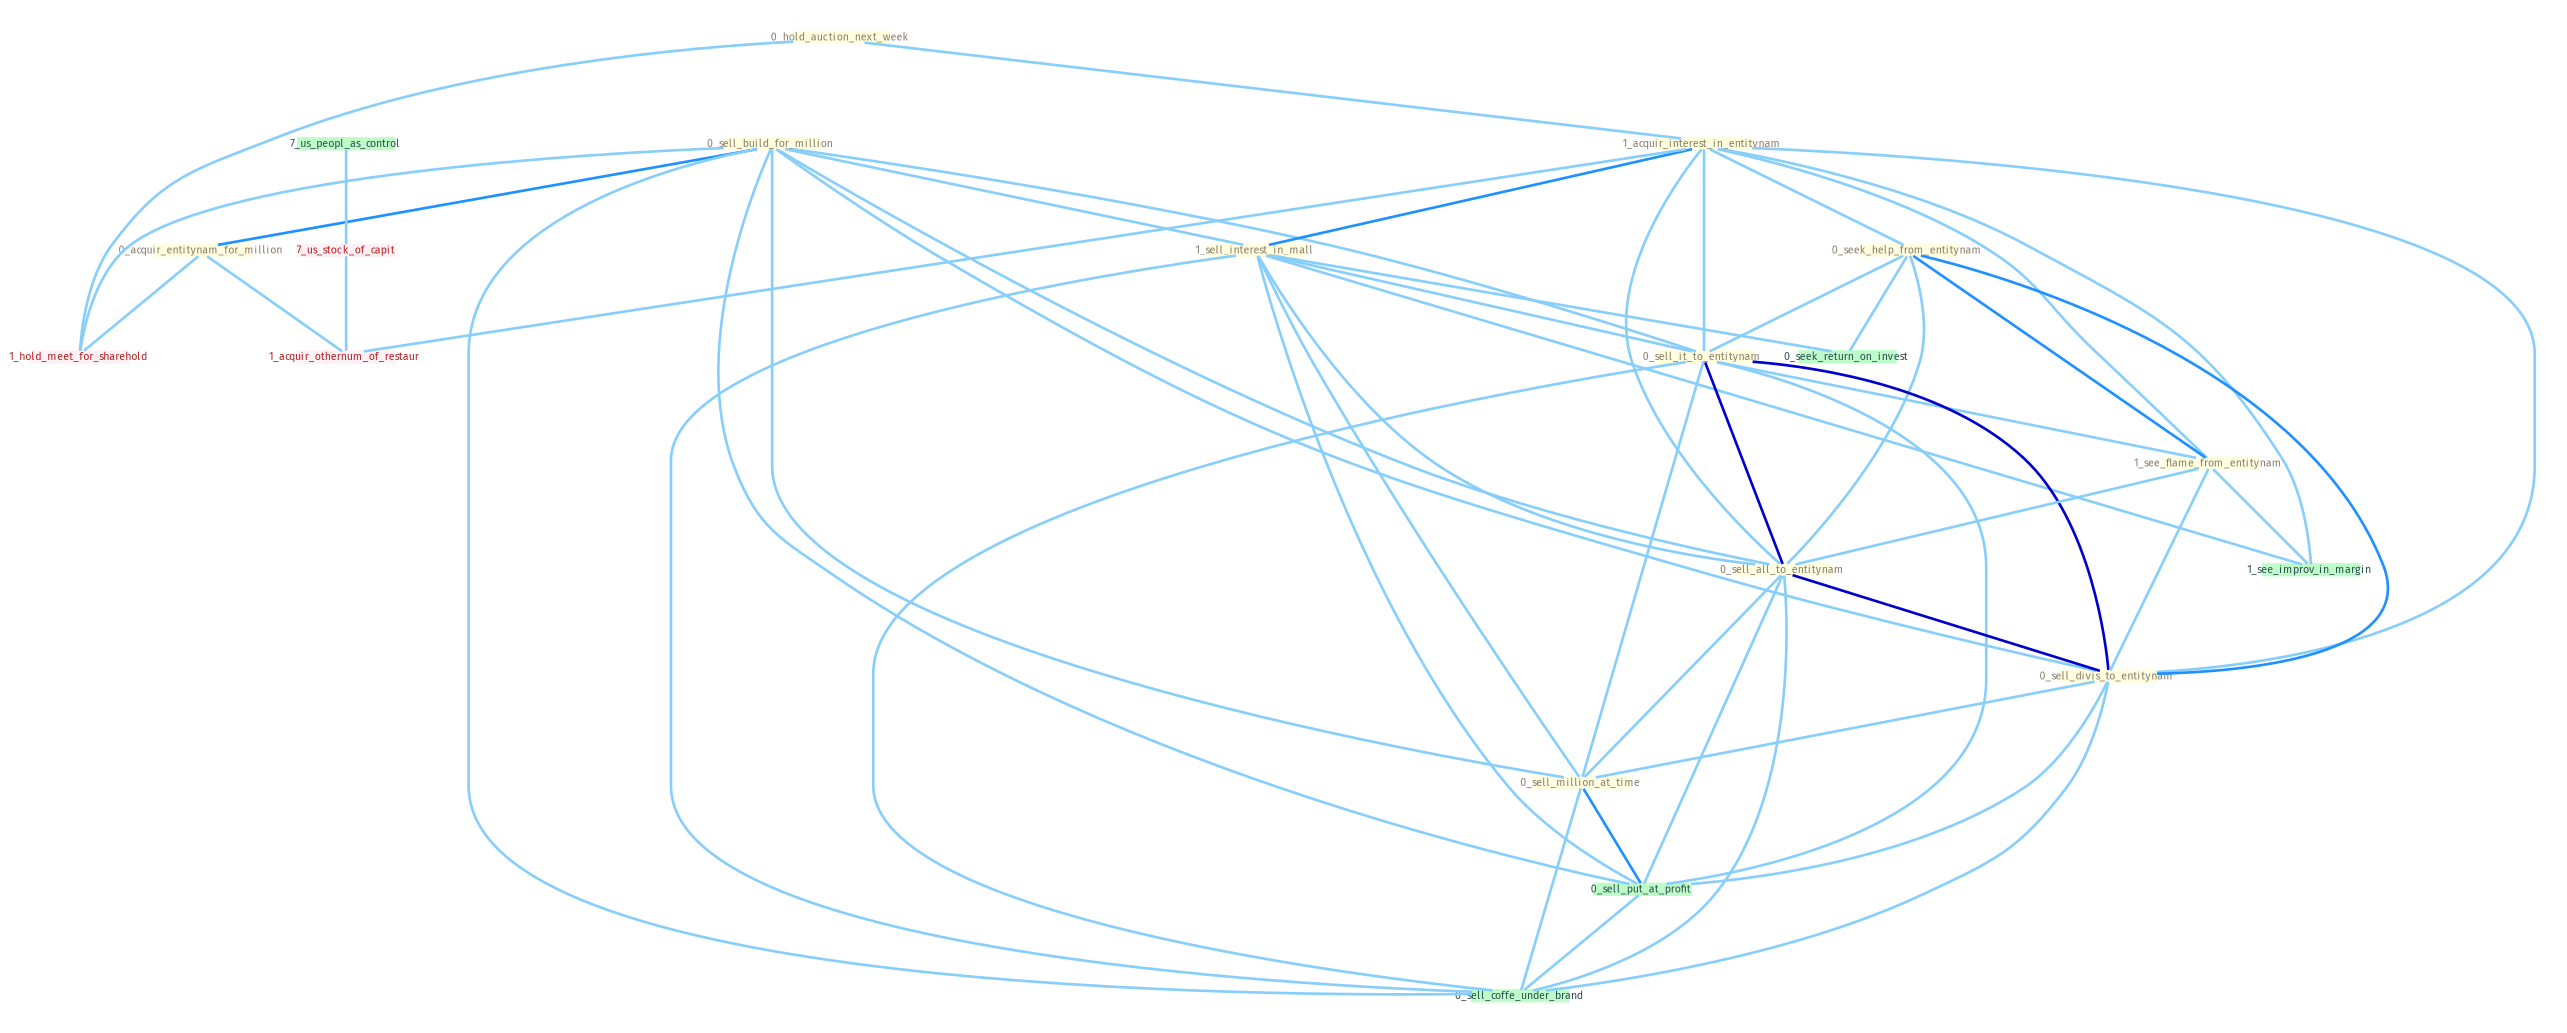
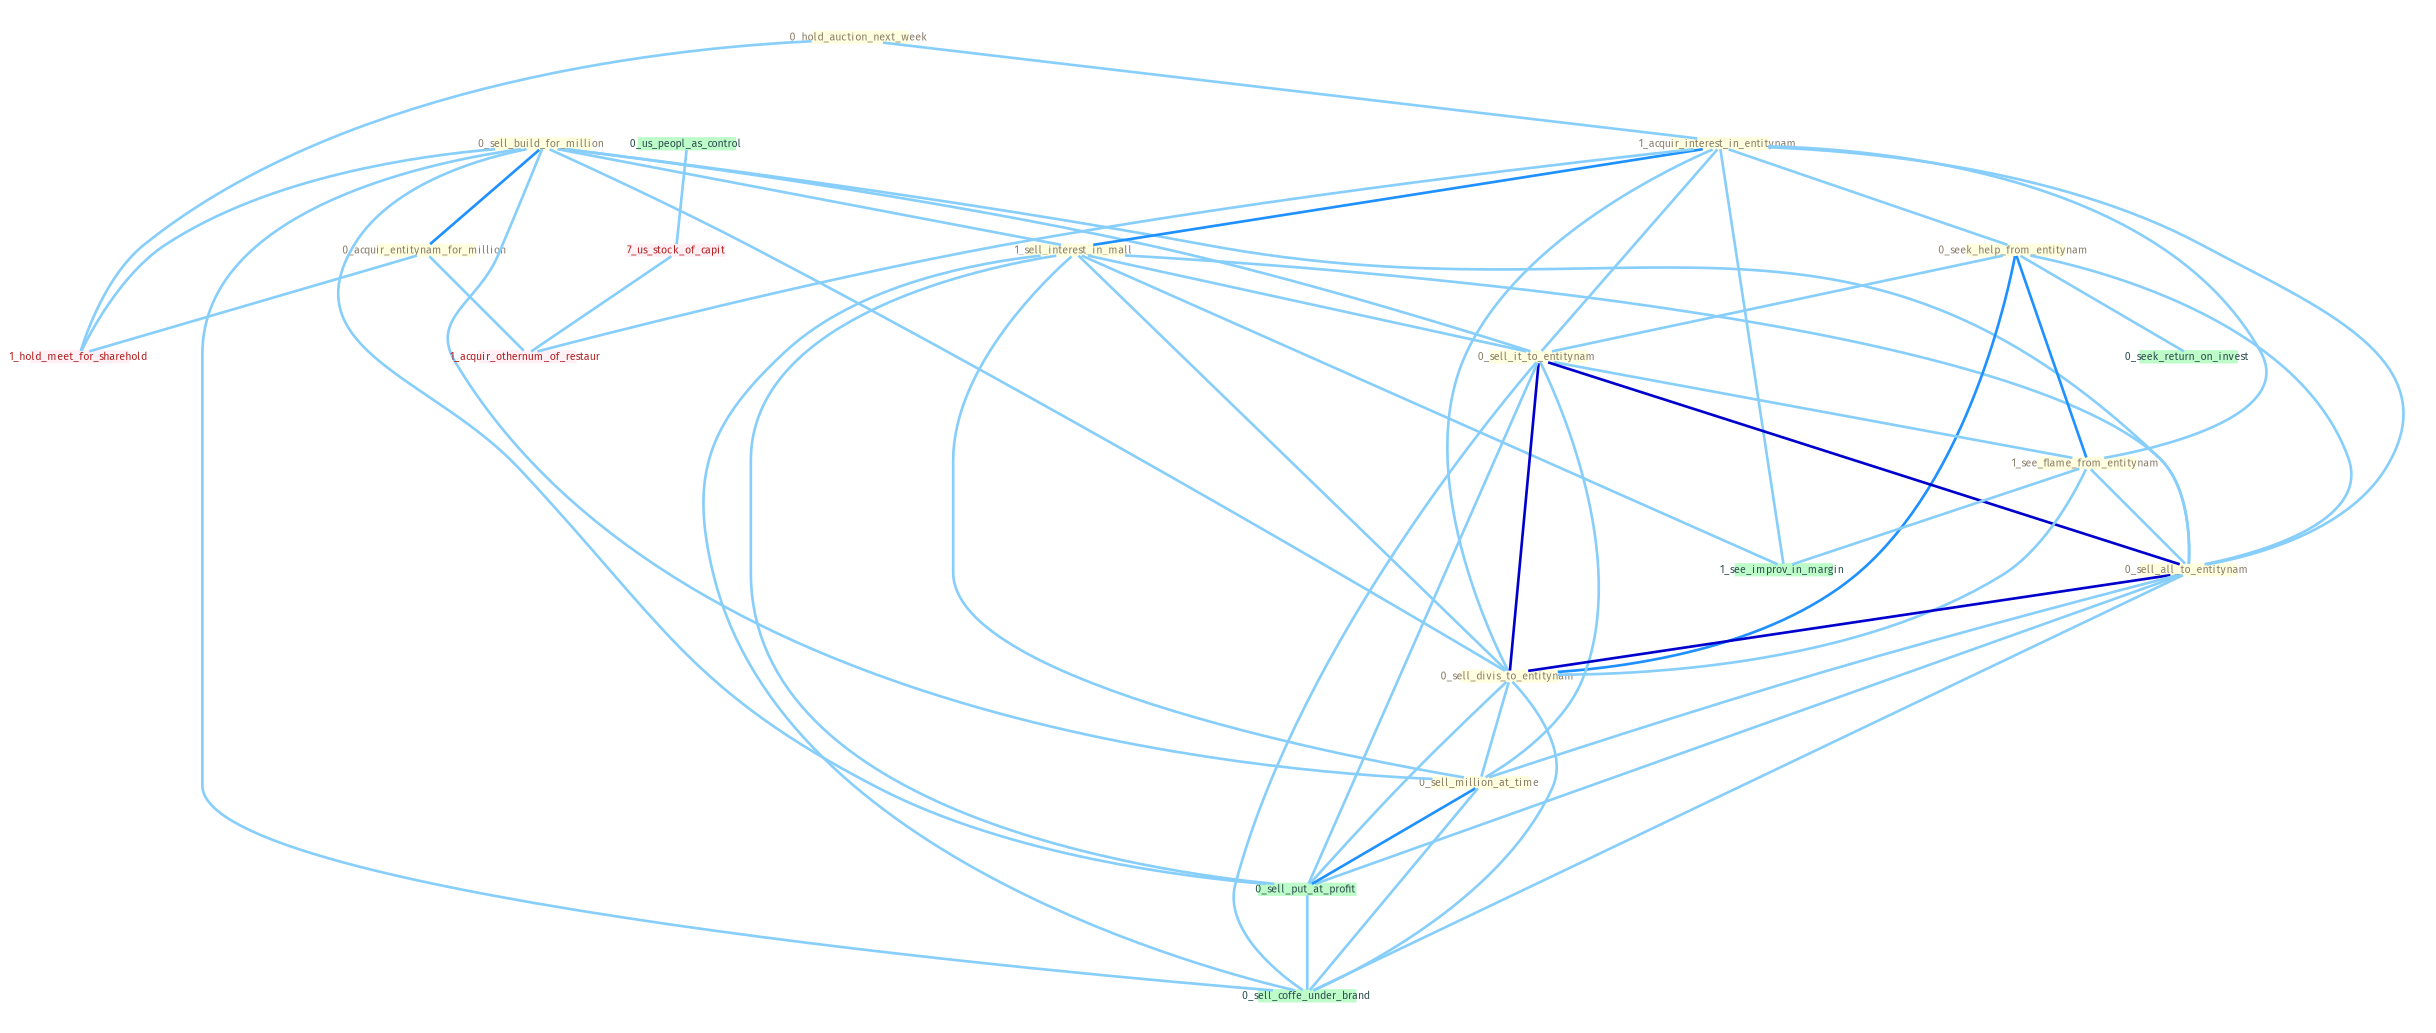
node "7_us_peopl_as_control": label "7_us_peopl_as_control" -> "0_us_peopl_as_control"
edge "1_sell_interest_in_mall" -- "0_seek_return_on_invest": now "1_sell_interest_in_mall" -- "0_sell_divis_to_entitynam"
